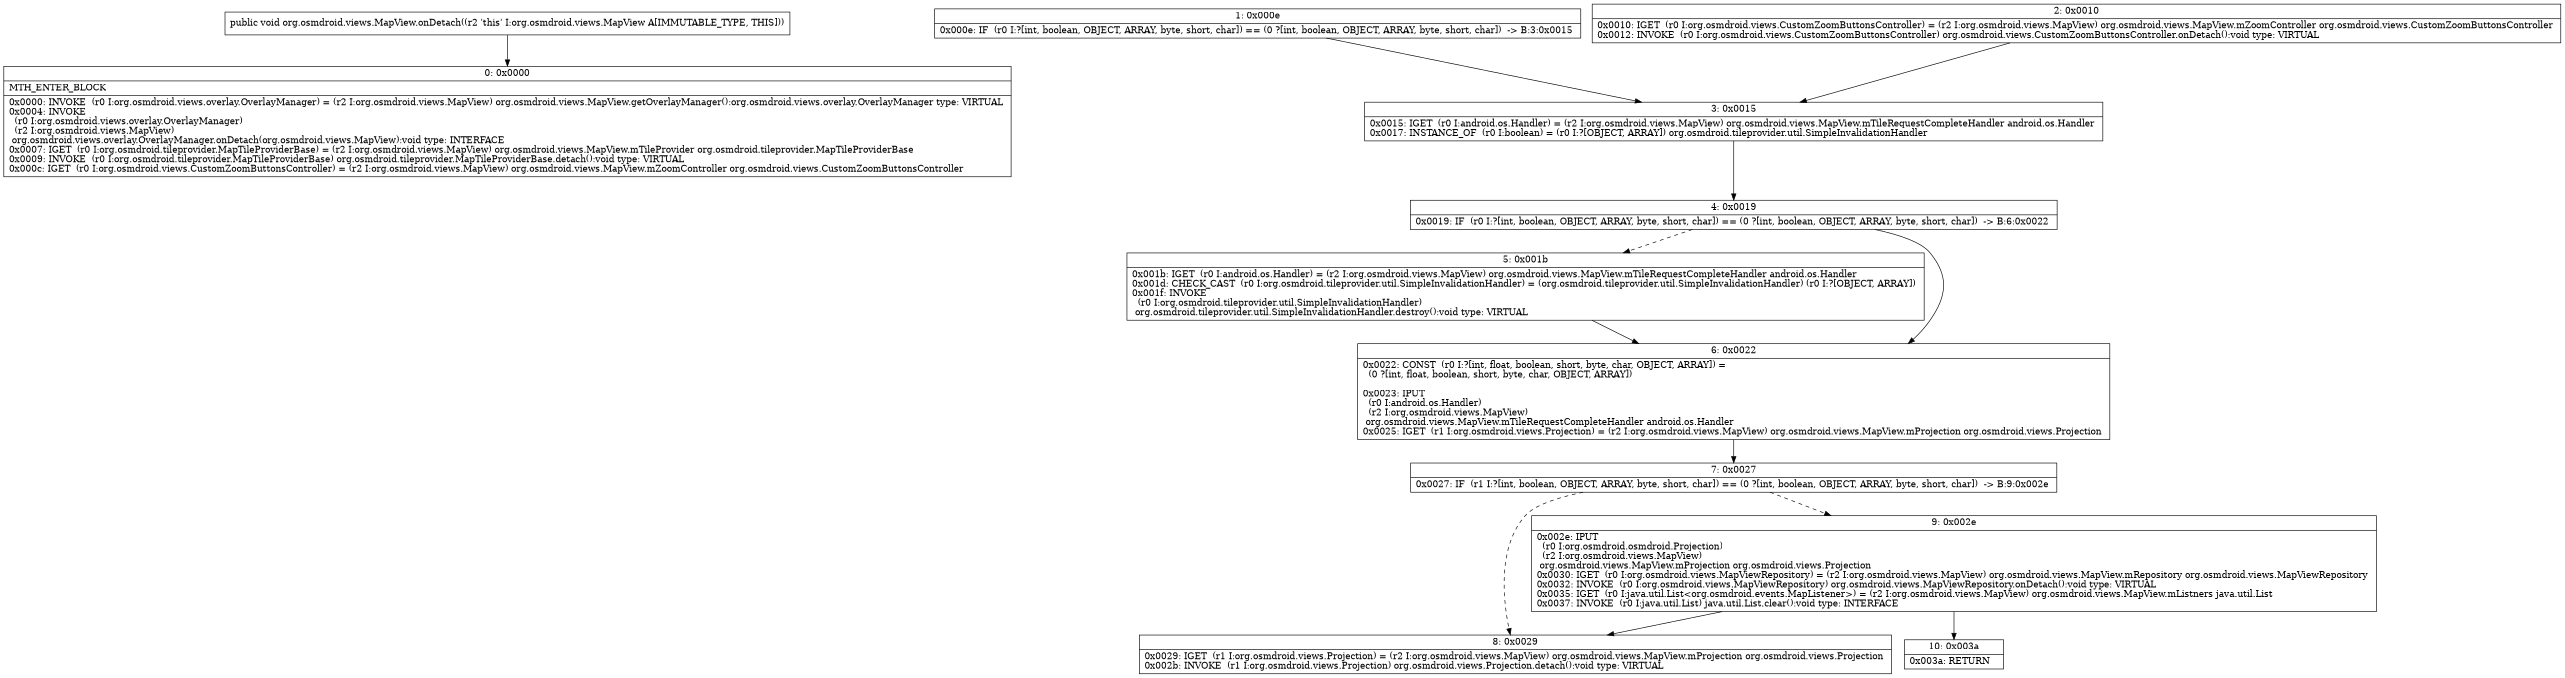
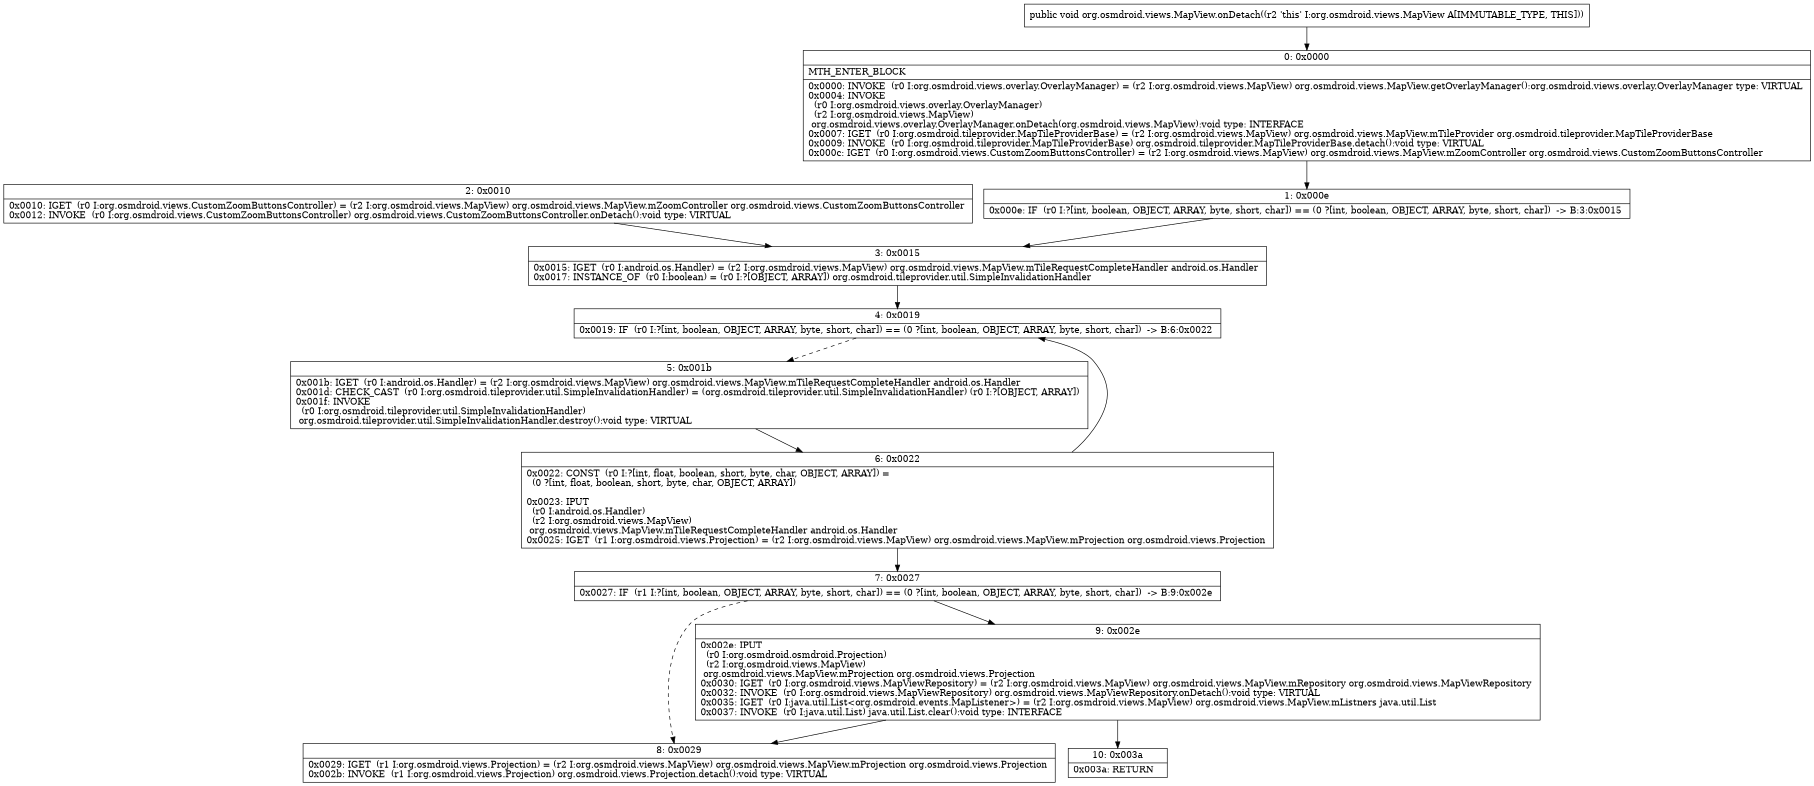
edge "0: 0x0000" -> "1: 0x000e": added
edge "4: 0x0019" -> "6: 0x0022": reversed
edge "7: 0x0027" -> "9: 0x002e": style dashed -> solid
